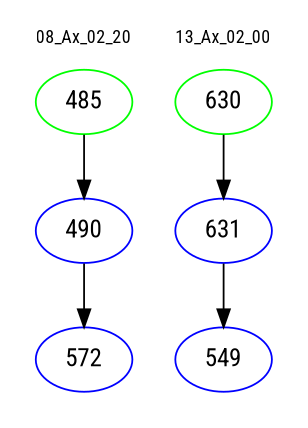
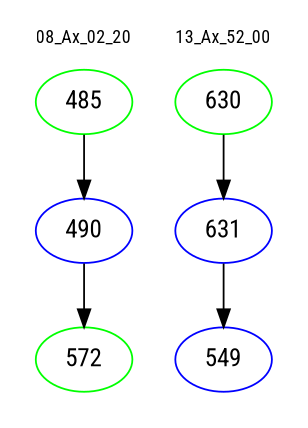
cluster "13_Ax_02_00": label "13_Ax_02_00" -> "13_Ax_52_00"
node "572": color blue -> green
